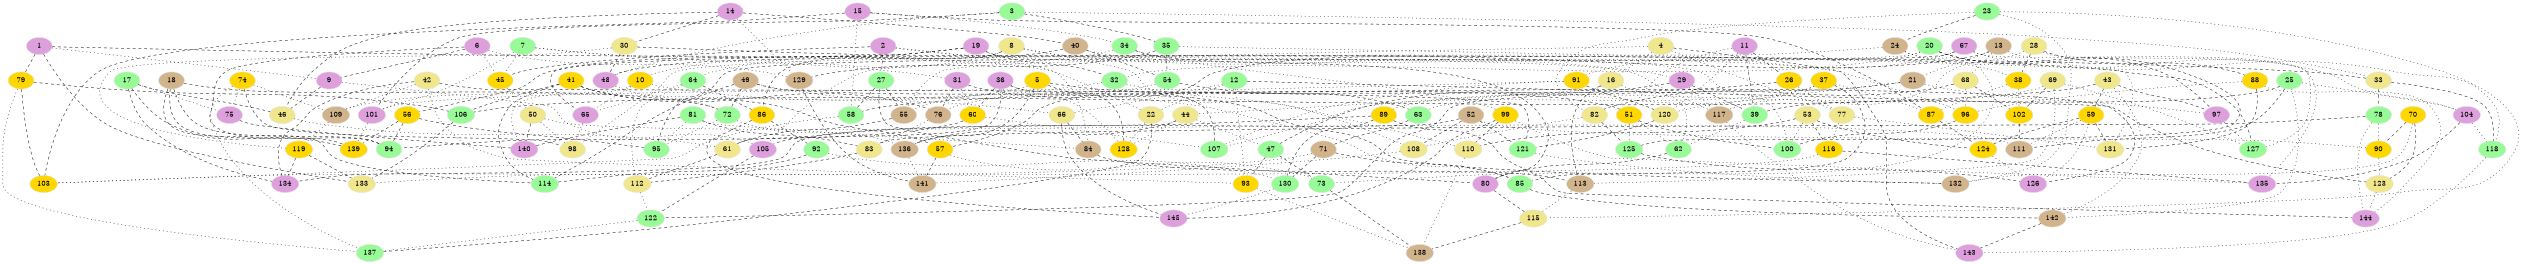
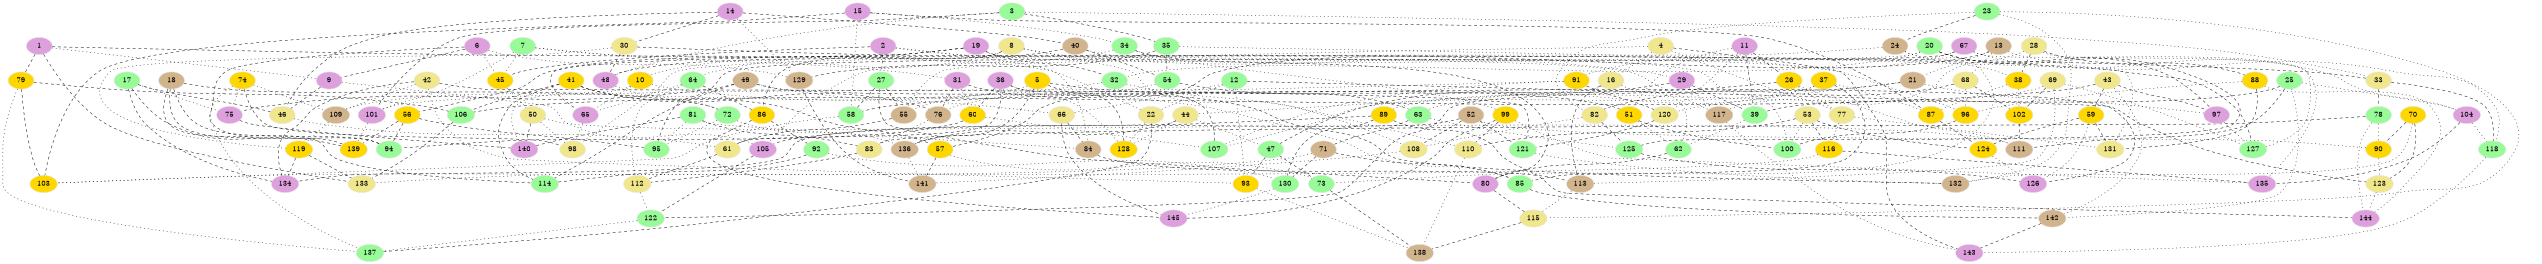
edge "49" -- "72": now "49" -- "75"
edge "51" -- "125": now "63" -- "125"
edge "59" -- "111": now "26" -- "111"
